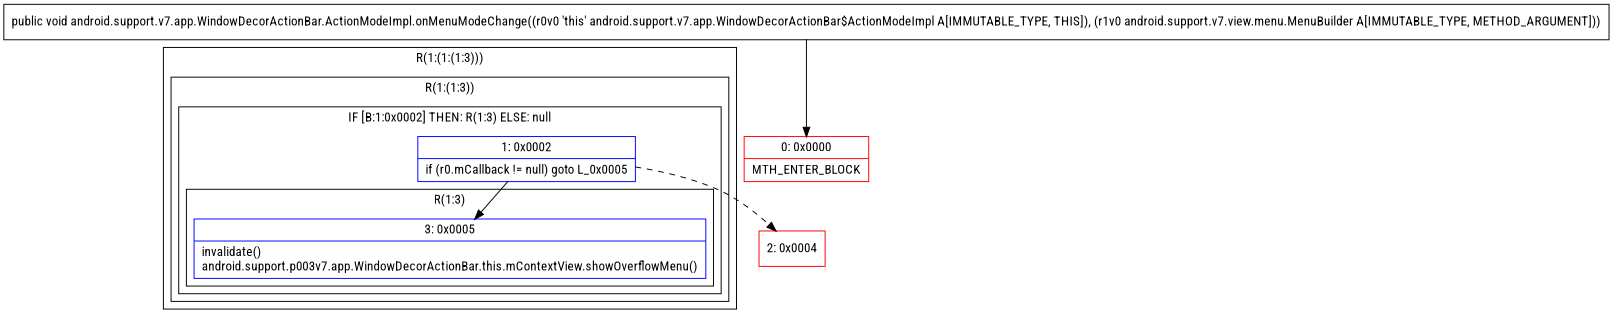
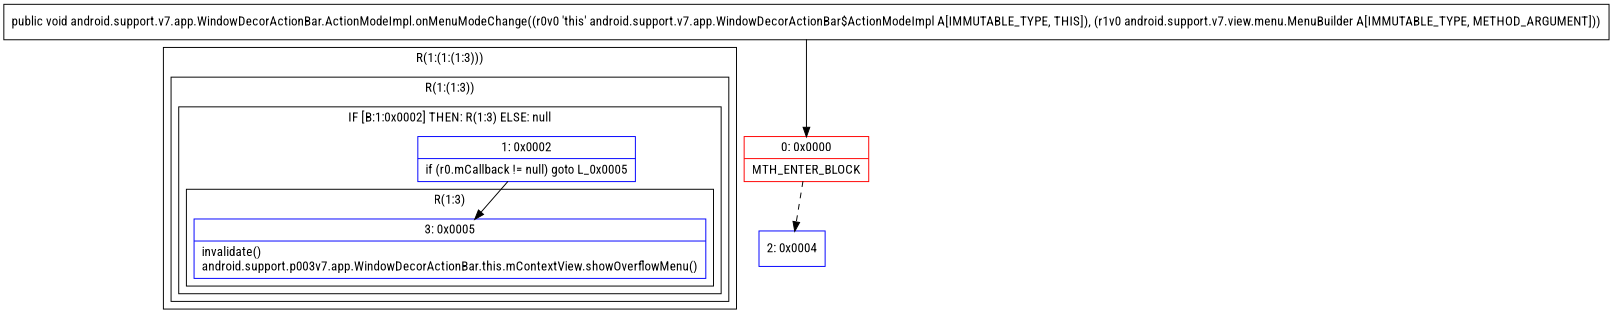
edge "1: 0x0002" -> "2: 0x0004": now "0: 0x0000" -> "2: 0x0004"
node "2: 0x0004": color red -> blue
